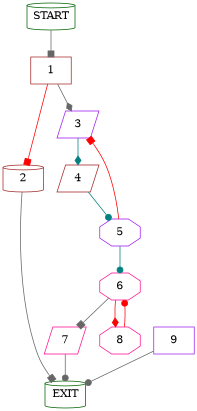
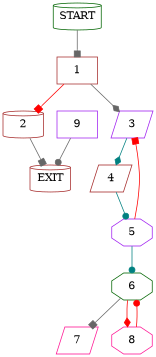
node "6": color deeppink -> darkgreen
edge "7" -> "EXIT": removed
node "EXIT": color darkgreen -> brown
